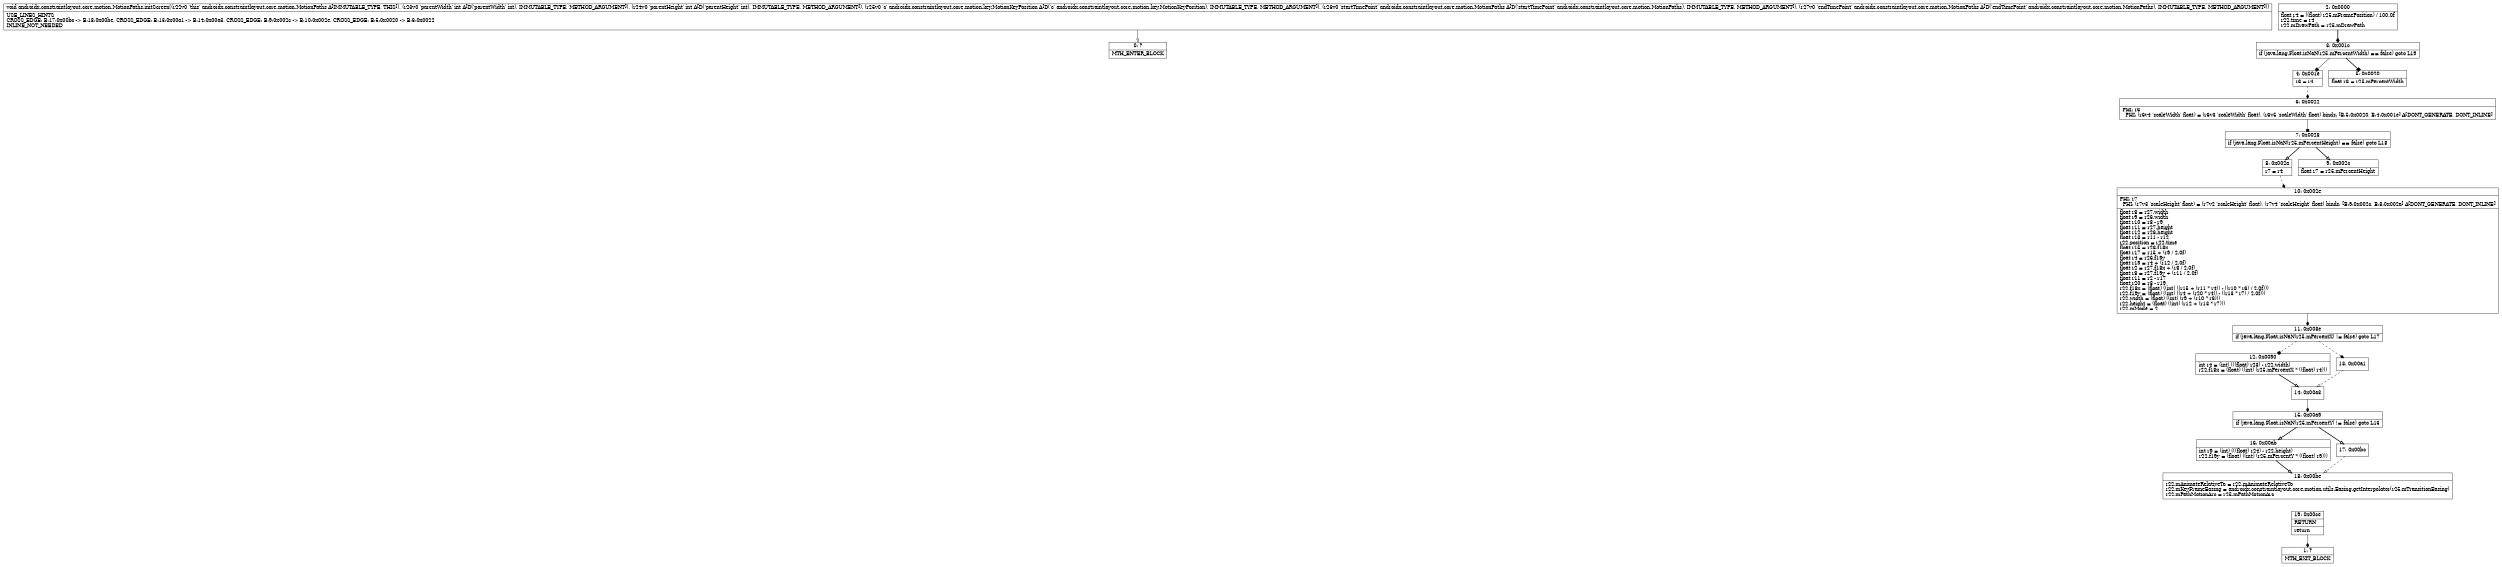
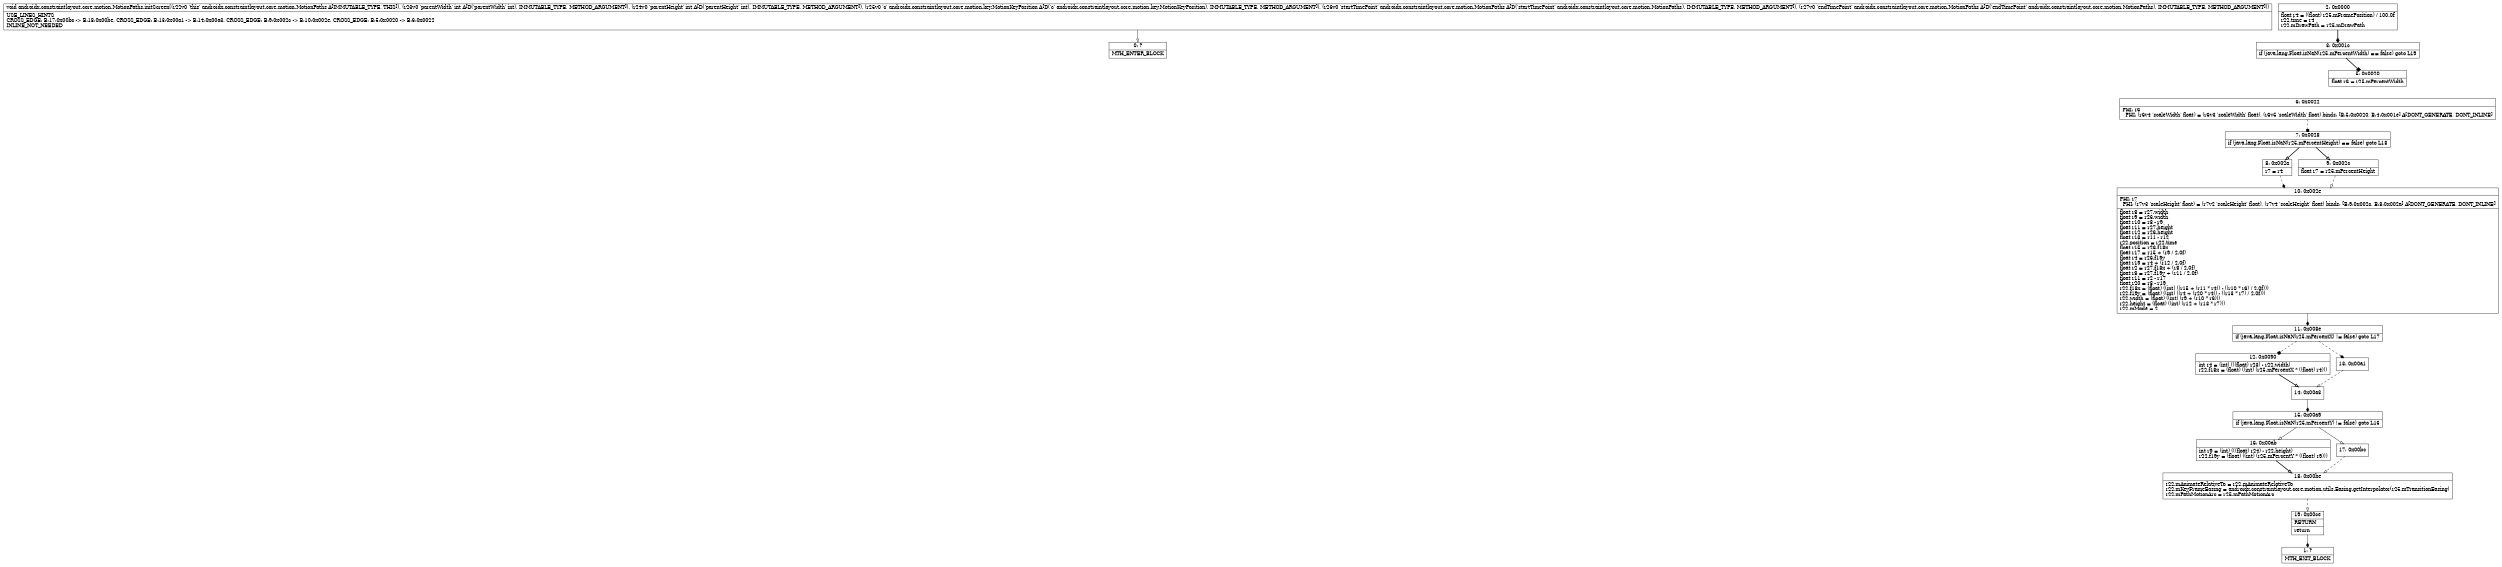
node "4: 0x001e": removed
edge "6: 0x0022" -> "7: 0x0028": style solid -> dashed
edge "9: 0x002c" -> "10: 0x002e": added
edge "15: 0x00a9" -> "16: 0x00ab": style bold -> solid
edge "15: 0x00a9" -> "17: 0x00bc": style bold -> solid
edge "18: 0x00be" -> "19: 0x00ce": added
